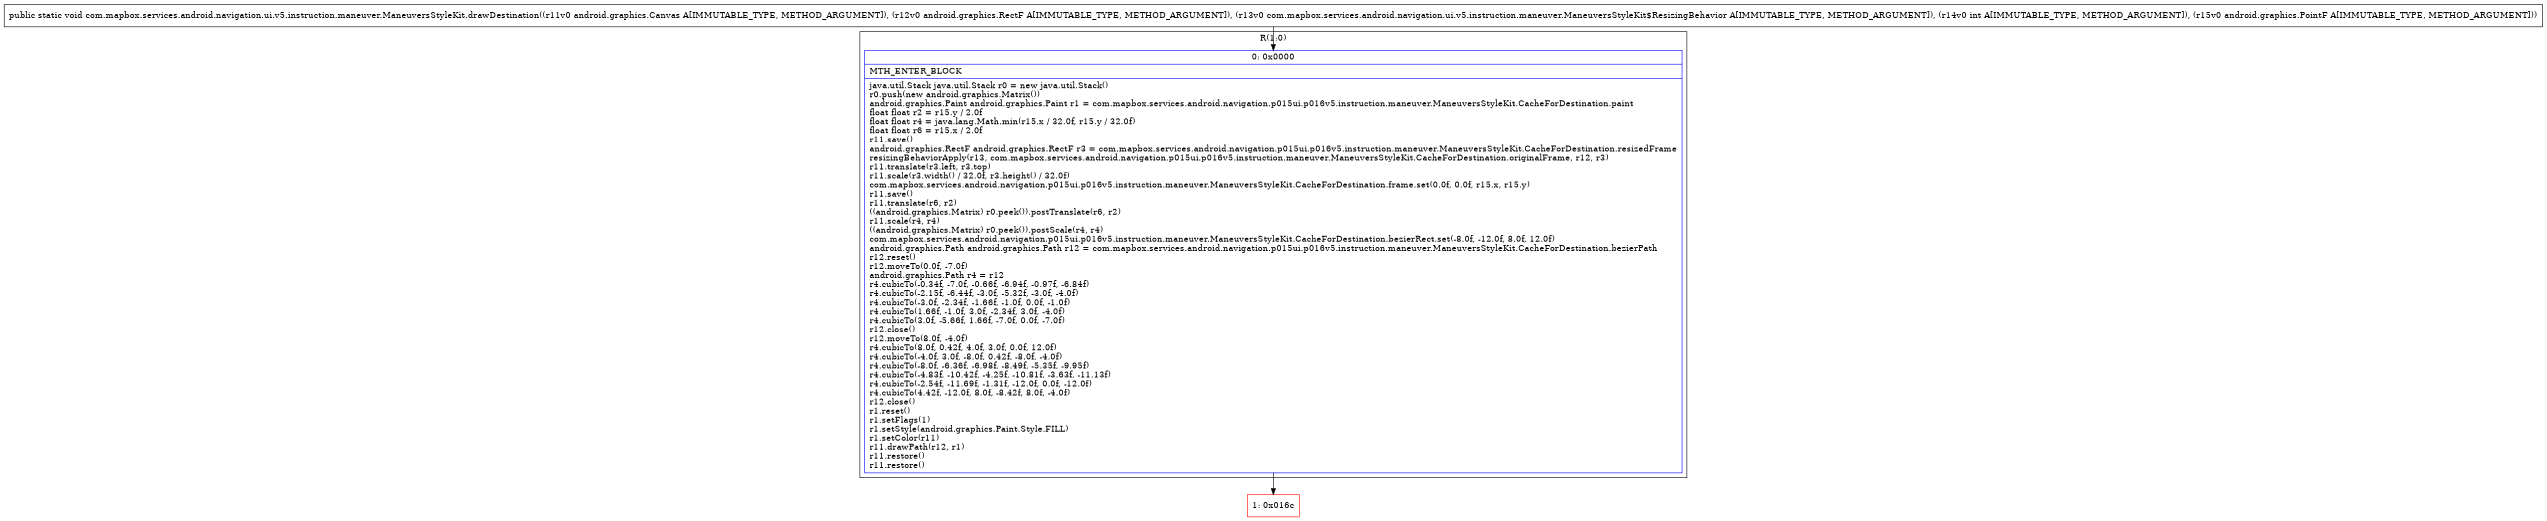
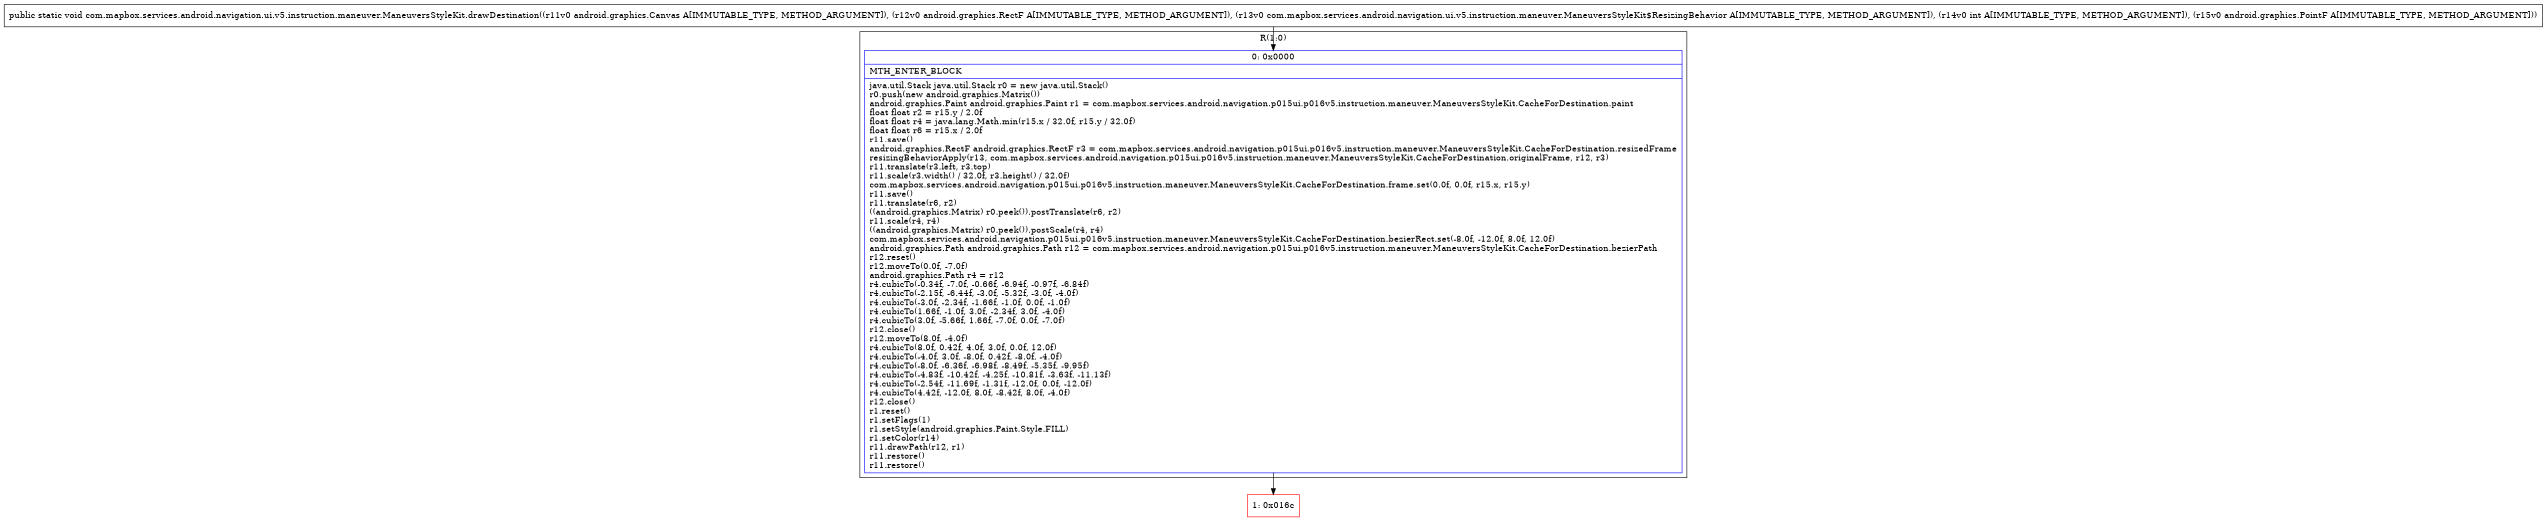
node "0: 0x0000": text "r1.setColor(r11)" -> "r1.setColor(r14)"
